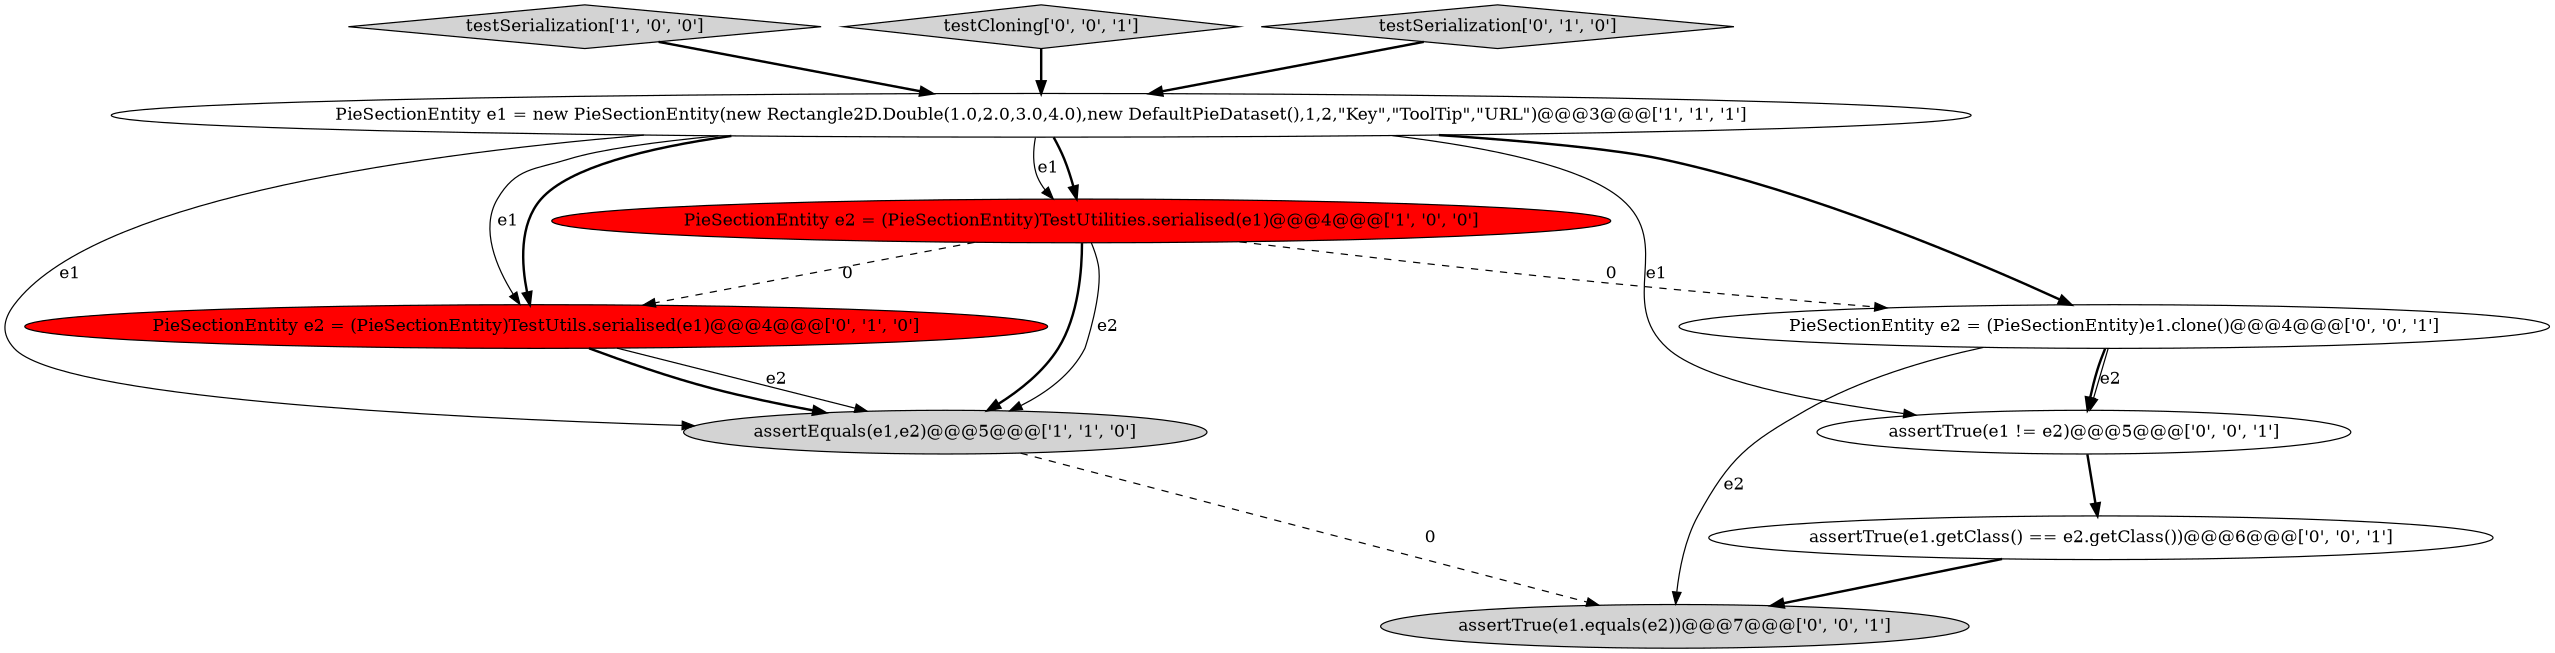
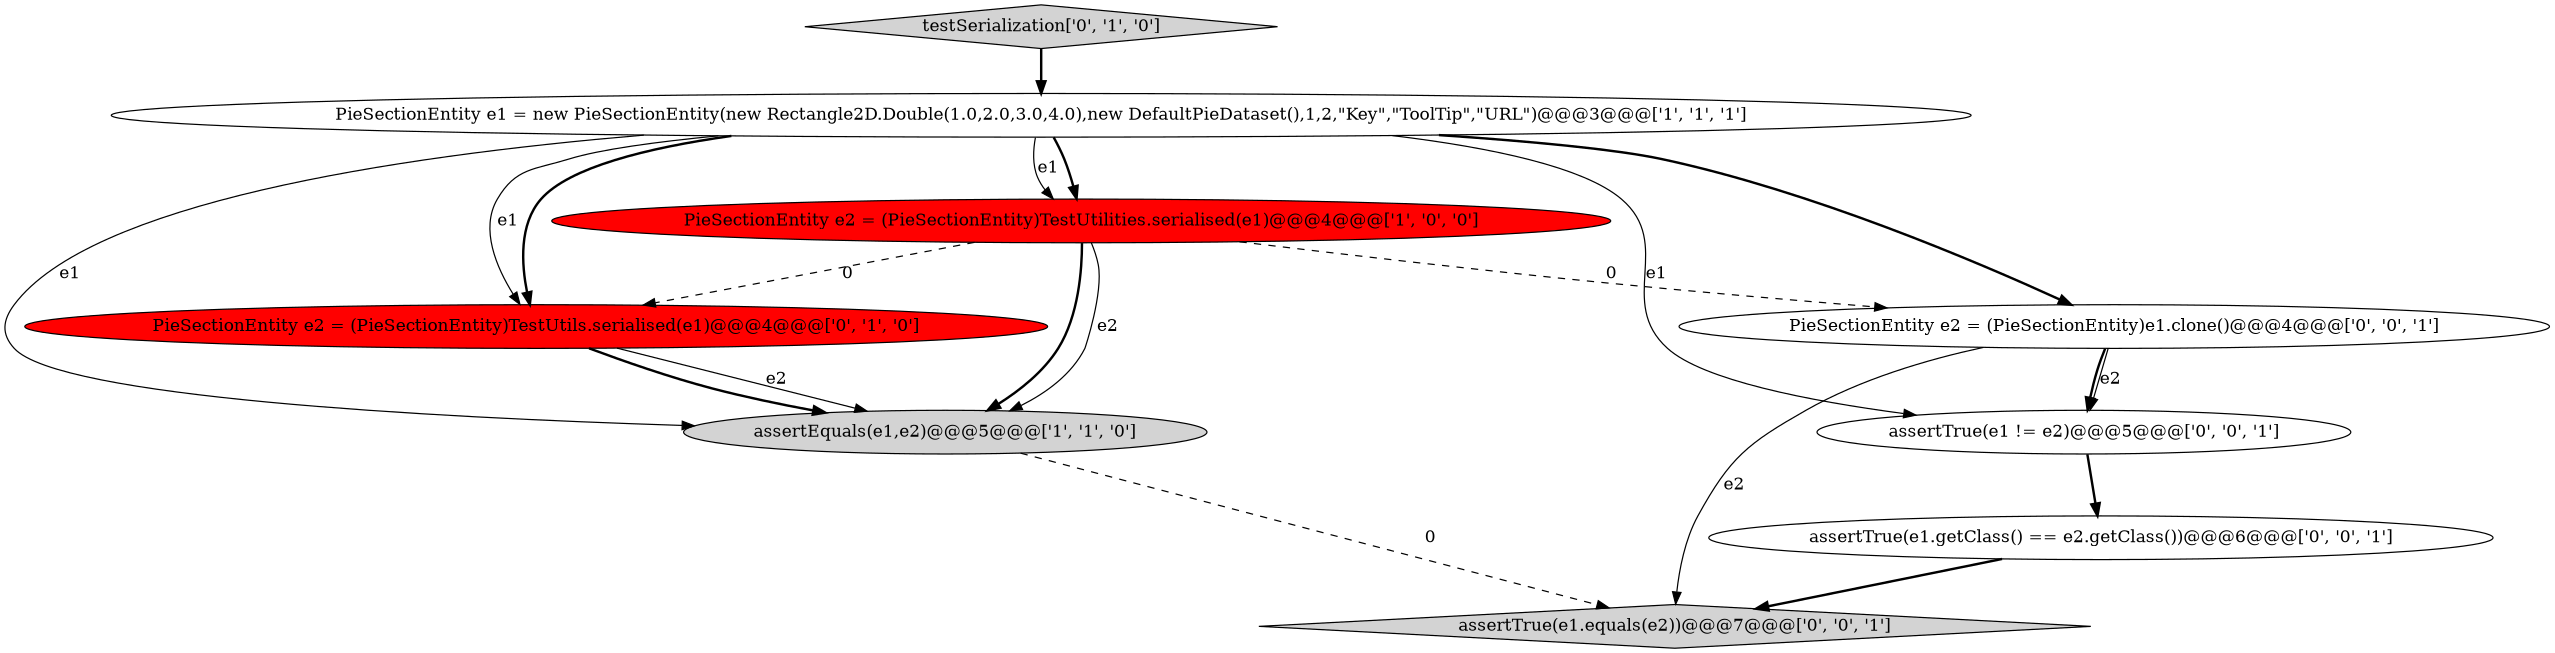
node "testSerialization['1', '0', '0']": removed
node "testCloning['0', '0', '1']": removed
node "assertTrue(e1.equals(e2))@@@7@@@['0', '0', '1']": shape ellipse -> diamond
